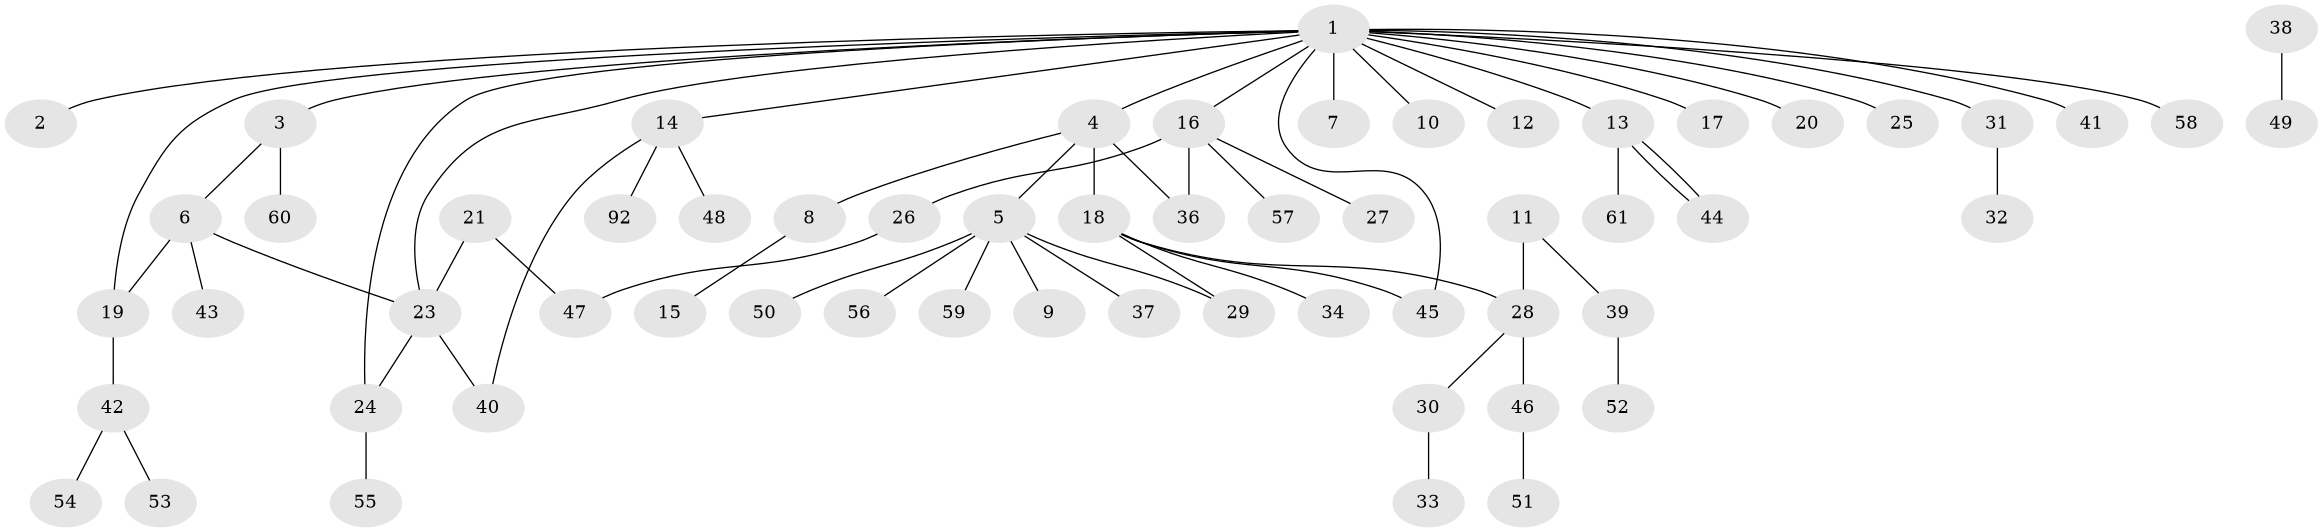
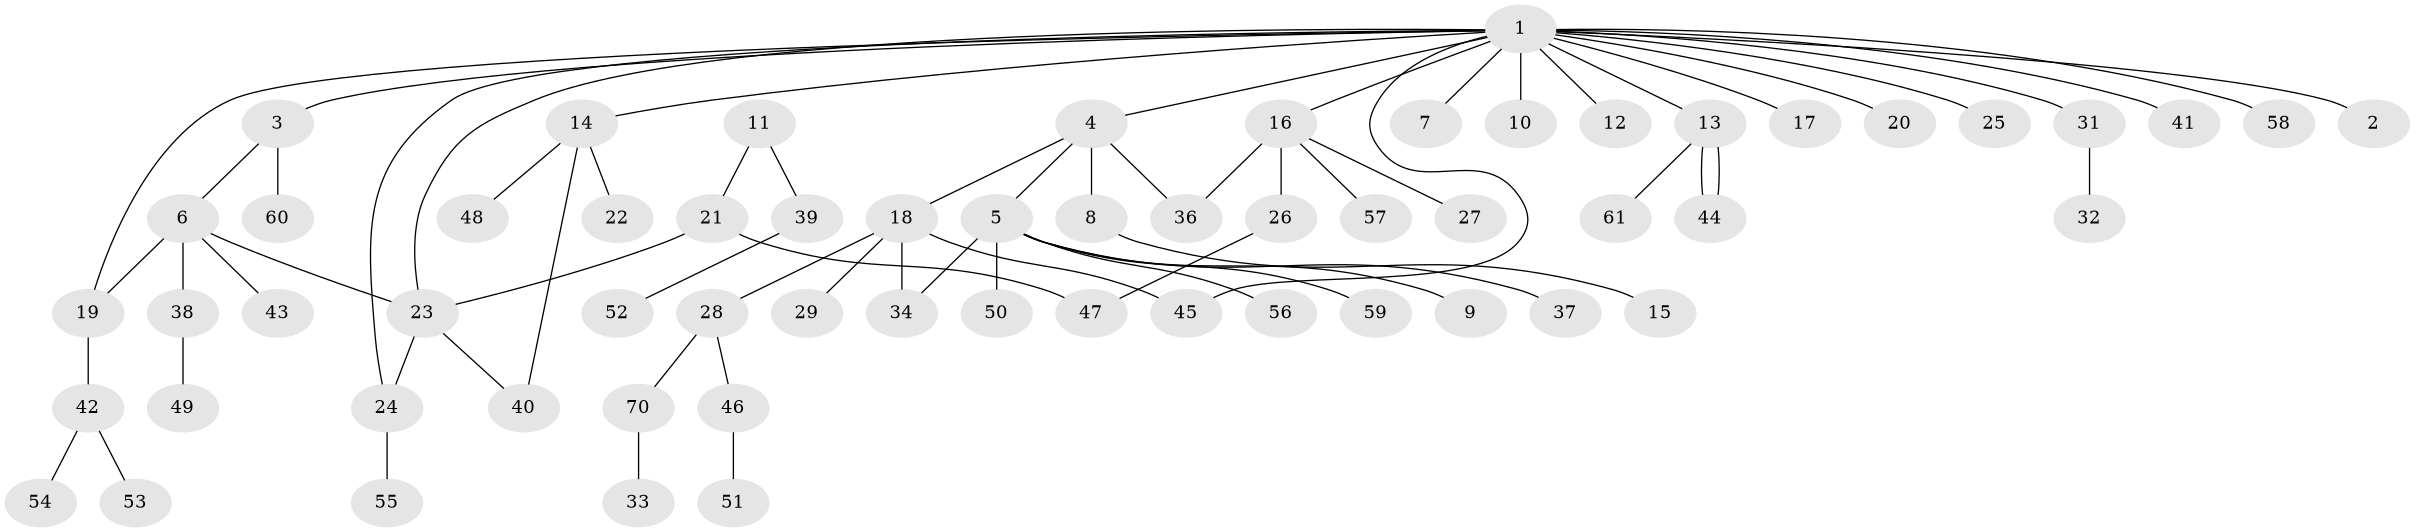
node "92": label "92" -> "22"
edge "6" -- "38": added
edge "5" -- "29": now "5" -- "34"
edge "11" -- "28": now "11" -- "21"
node "30": label "30" -> "70"
